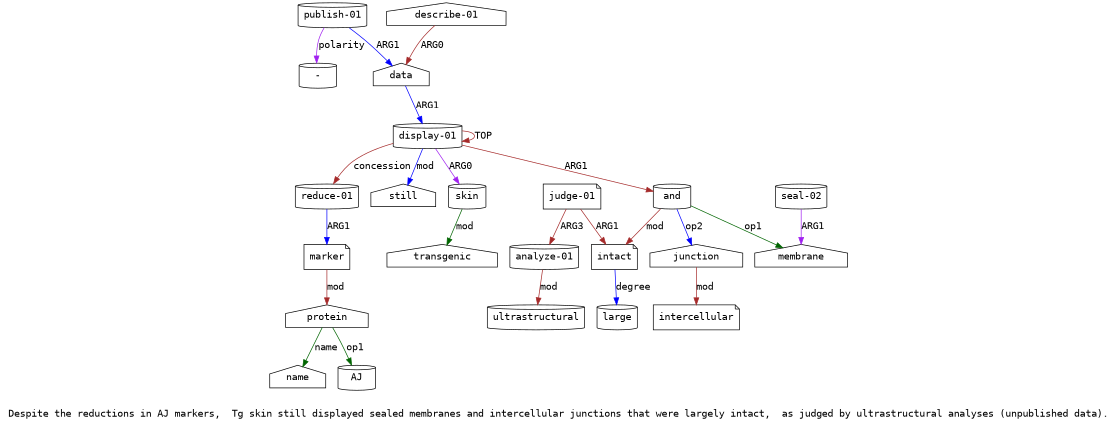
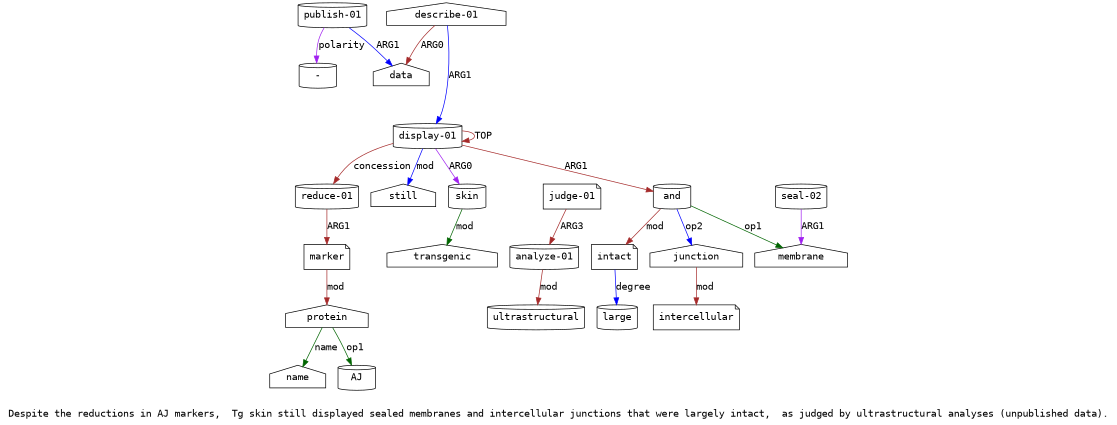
edge "data" -> "display-01": now "describe-01" -> "display-01"
edge "reduce-01" -> "marker": color blue -> brown
edge "judge-01" -> "intact": removed, label "ARG1"
